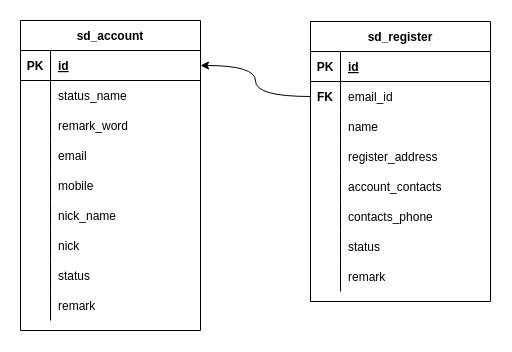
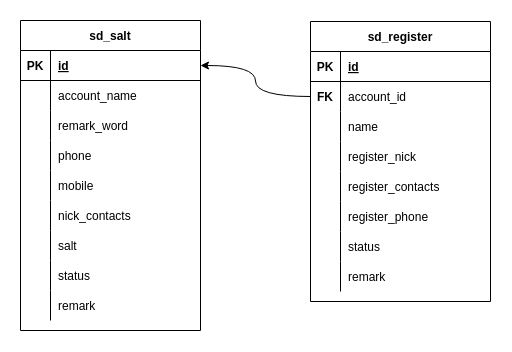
node "sd_account": label "sd_account" -> "sd_salt"
node "status_name": label "status_name" -> "account_name"
node "email_id": label "email_id" -> "account_id"
node "email": label "email" -> "phone"
node "register_address": label "register_address" -> "register_nick"
node "account_contacts": label "account_contacts" -> "register_contacts"
node "nick_name": label "nick_name" -> "nick_contacts"
node "contacts_phone": label "contacts_phone" -> "register_phone"
node "nick": label "nick" -> "salt"
